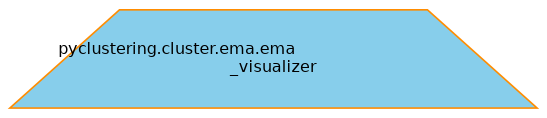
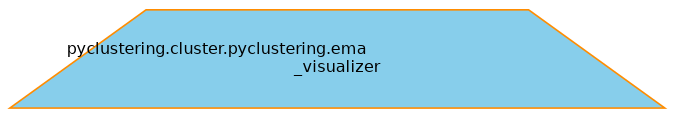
node "pyclustering.cluster.ema.ema _visualizer": label "pyclustering.cluster.ema.ema _visualizer" -> "pyclustering.cluster.pyclustering.ema _visualizer"
